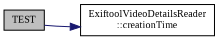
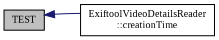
edge "TEST" -> "ExiftoolVideoDetailsReader ::creationTime": reversed
